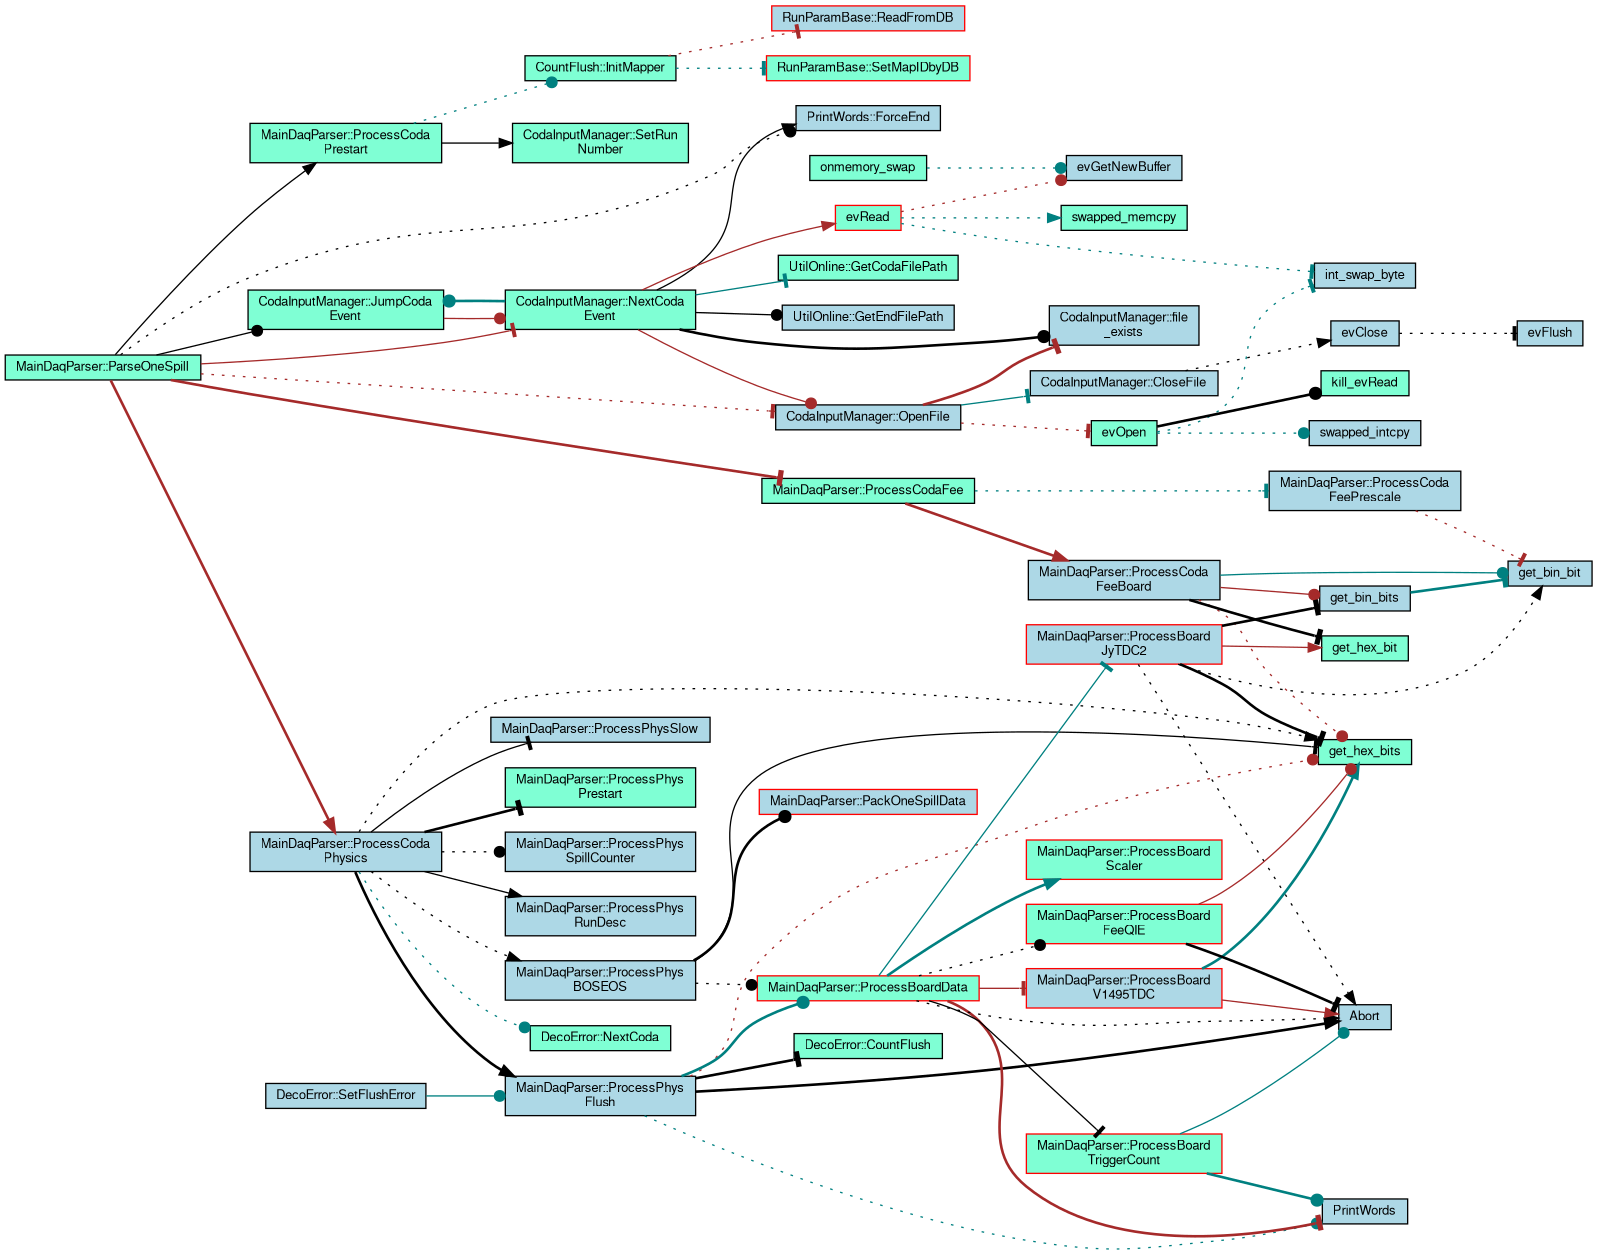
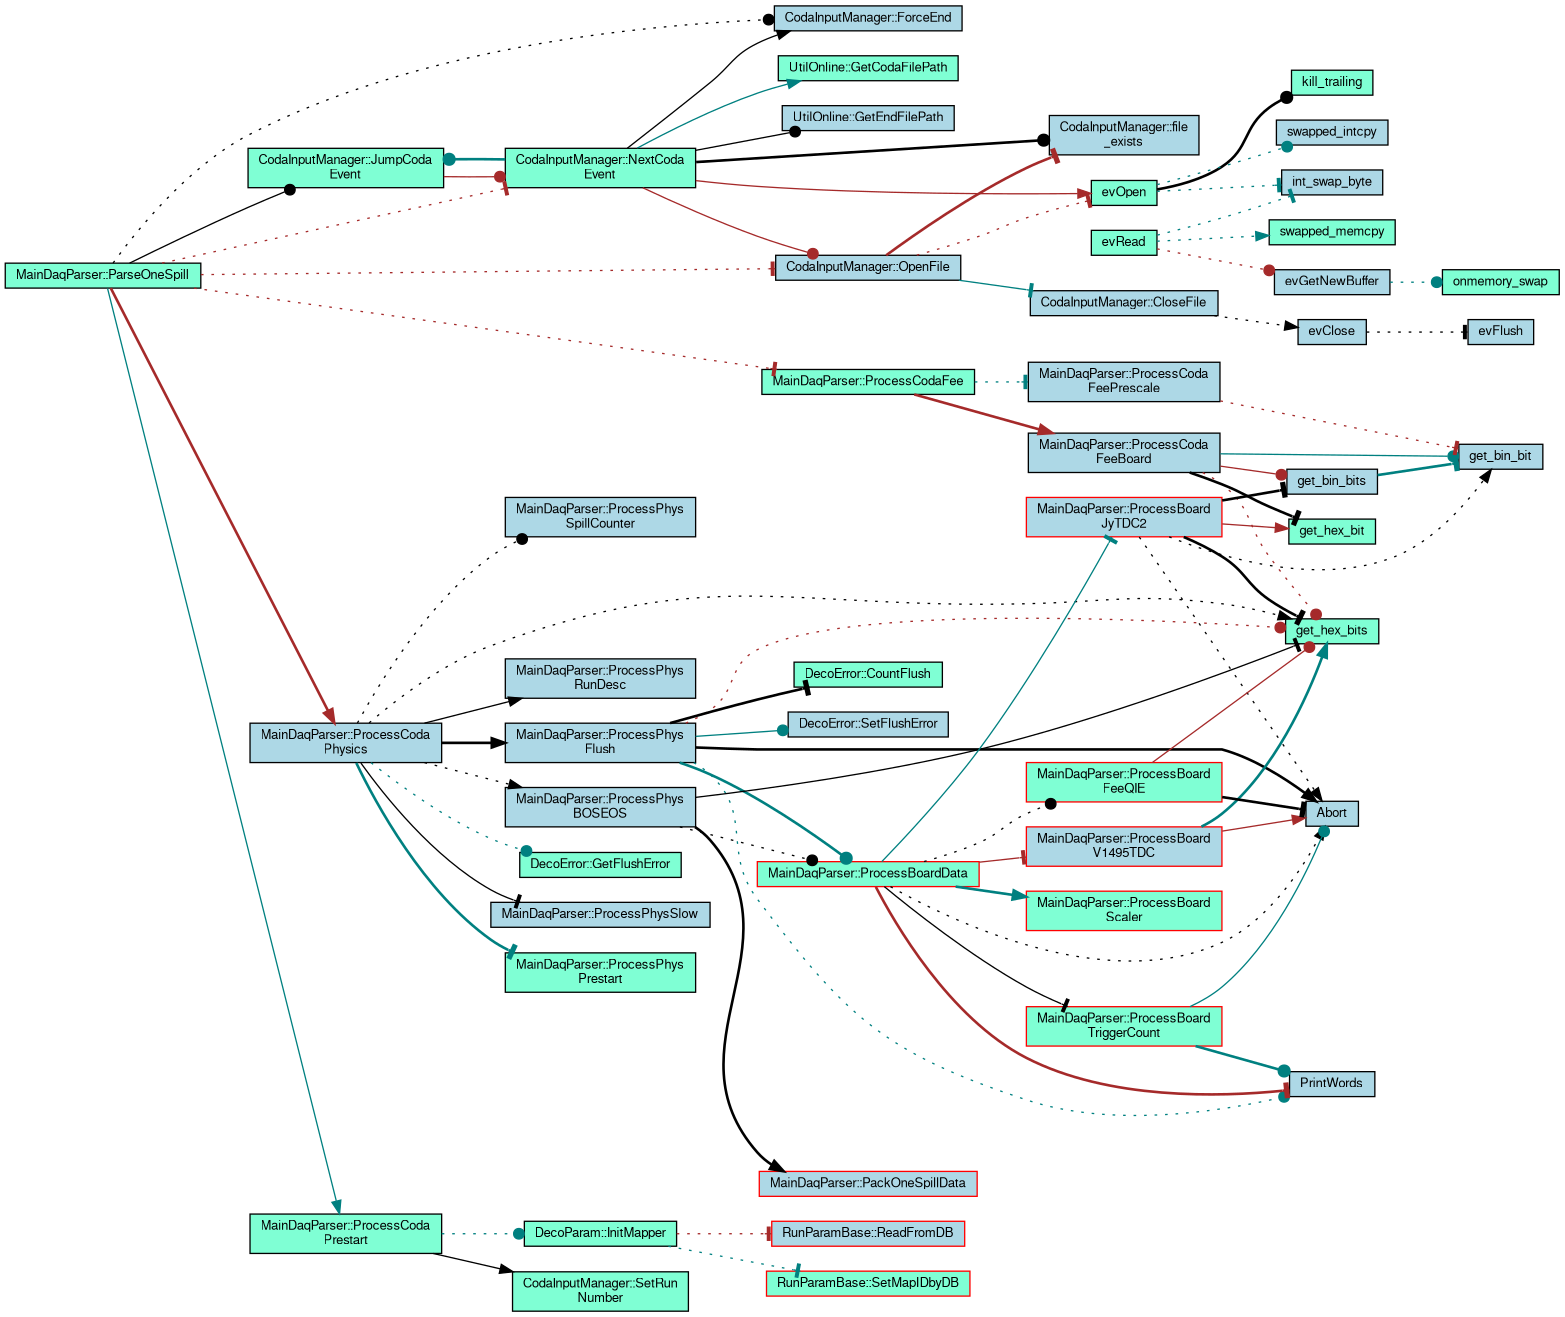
node "CountFlush::InitMapper": label "CountFlush::InitMapper" -> "DecoParam::InitMapper"
node "PrintWords::ForceEnd": label "PrintWords::ForceEnd" -> "CodaInputManager::ForceEnd"
edge "onmemory_swap" -> "evGetNewBuffer": reversed
node "evRead": color red -> black
edge "CodaInputManager::NextCoda Event" -> "evRead": now "CodaInputManager::NextCoda Event" -> "evOpen"
edge "MainDaqParser::ParseOneSpill" -> "MainDaqParser::ProcessCoda Prestart": color black -> teal
edge "CodaInputManager::NextCoda Event" -> "UtilOnline::GetCodaFilePath": arrowhead tee -> normal
edge "MainDaqParser::ParseOneSpill" -> "CodaInputManager::NextCoda Event": style solid -> dotted
node "kill_evRead": label "kill_evRead" -> "kill_trailing"
edge "MainDaqParser::ParseOneSpill" -> "MainDaqParser::ProcessCodaFee": style bold -> dotted
edge "MainDaqParser::ProcessCoda Physics" -> "MainDaqParser::ProcessPhys Prestart": color black -> teal
edge "MainDaqParser::ProcessPhys BOSEOS" -> "MainDaqParser::PackOneSpillData": arrowhead dot -> normal
node "DecoError::NextCoda": label "DecoError::NextCoda" -> "DecoError::GetFlushError"
edge "DecoError::SetFlushError" -> "MainDaqParser::ProcessPhys Flush": reversed
